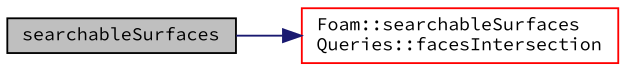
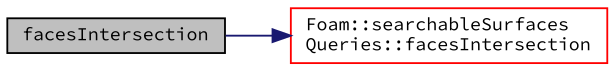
node "searchableSurfaces": label "searchableSurfaces" -> "facesIntersection"
